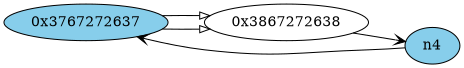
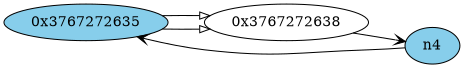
node "0x3767272637": label "0x3767272637" -> "0x3767272635"
node "0x3867272638": label "0x3867272638" -> "0x3767272638"
